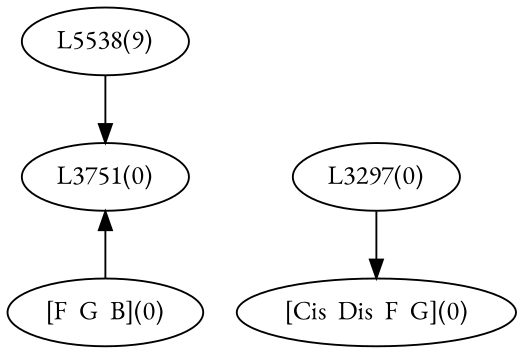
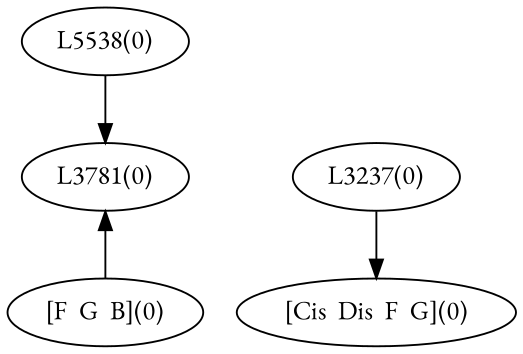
node "L5538(9)": label "L5538(9)" -> "L5538(0)"
node "L3751(0)": label "L3751(0)" -> "L3781(0)"
node "L3297(0)": label "L3297(0)" -> "L3237(0)"
